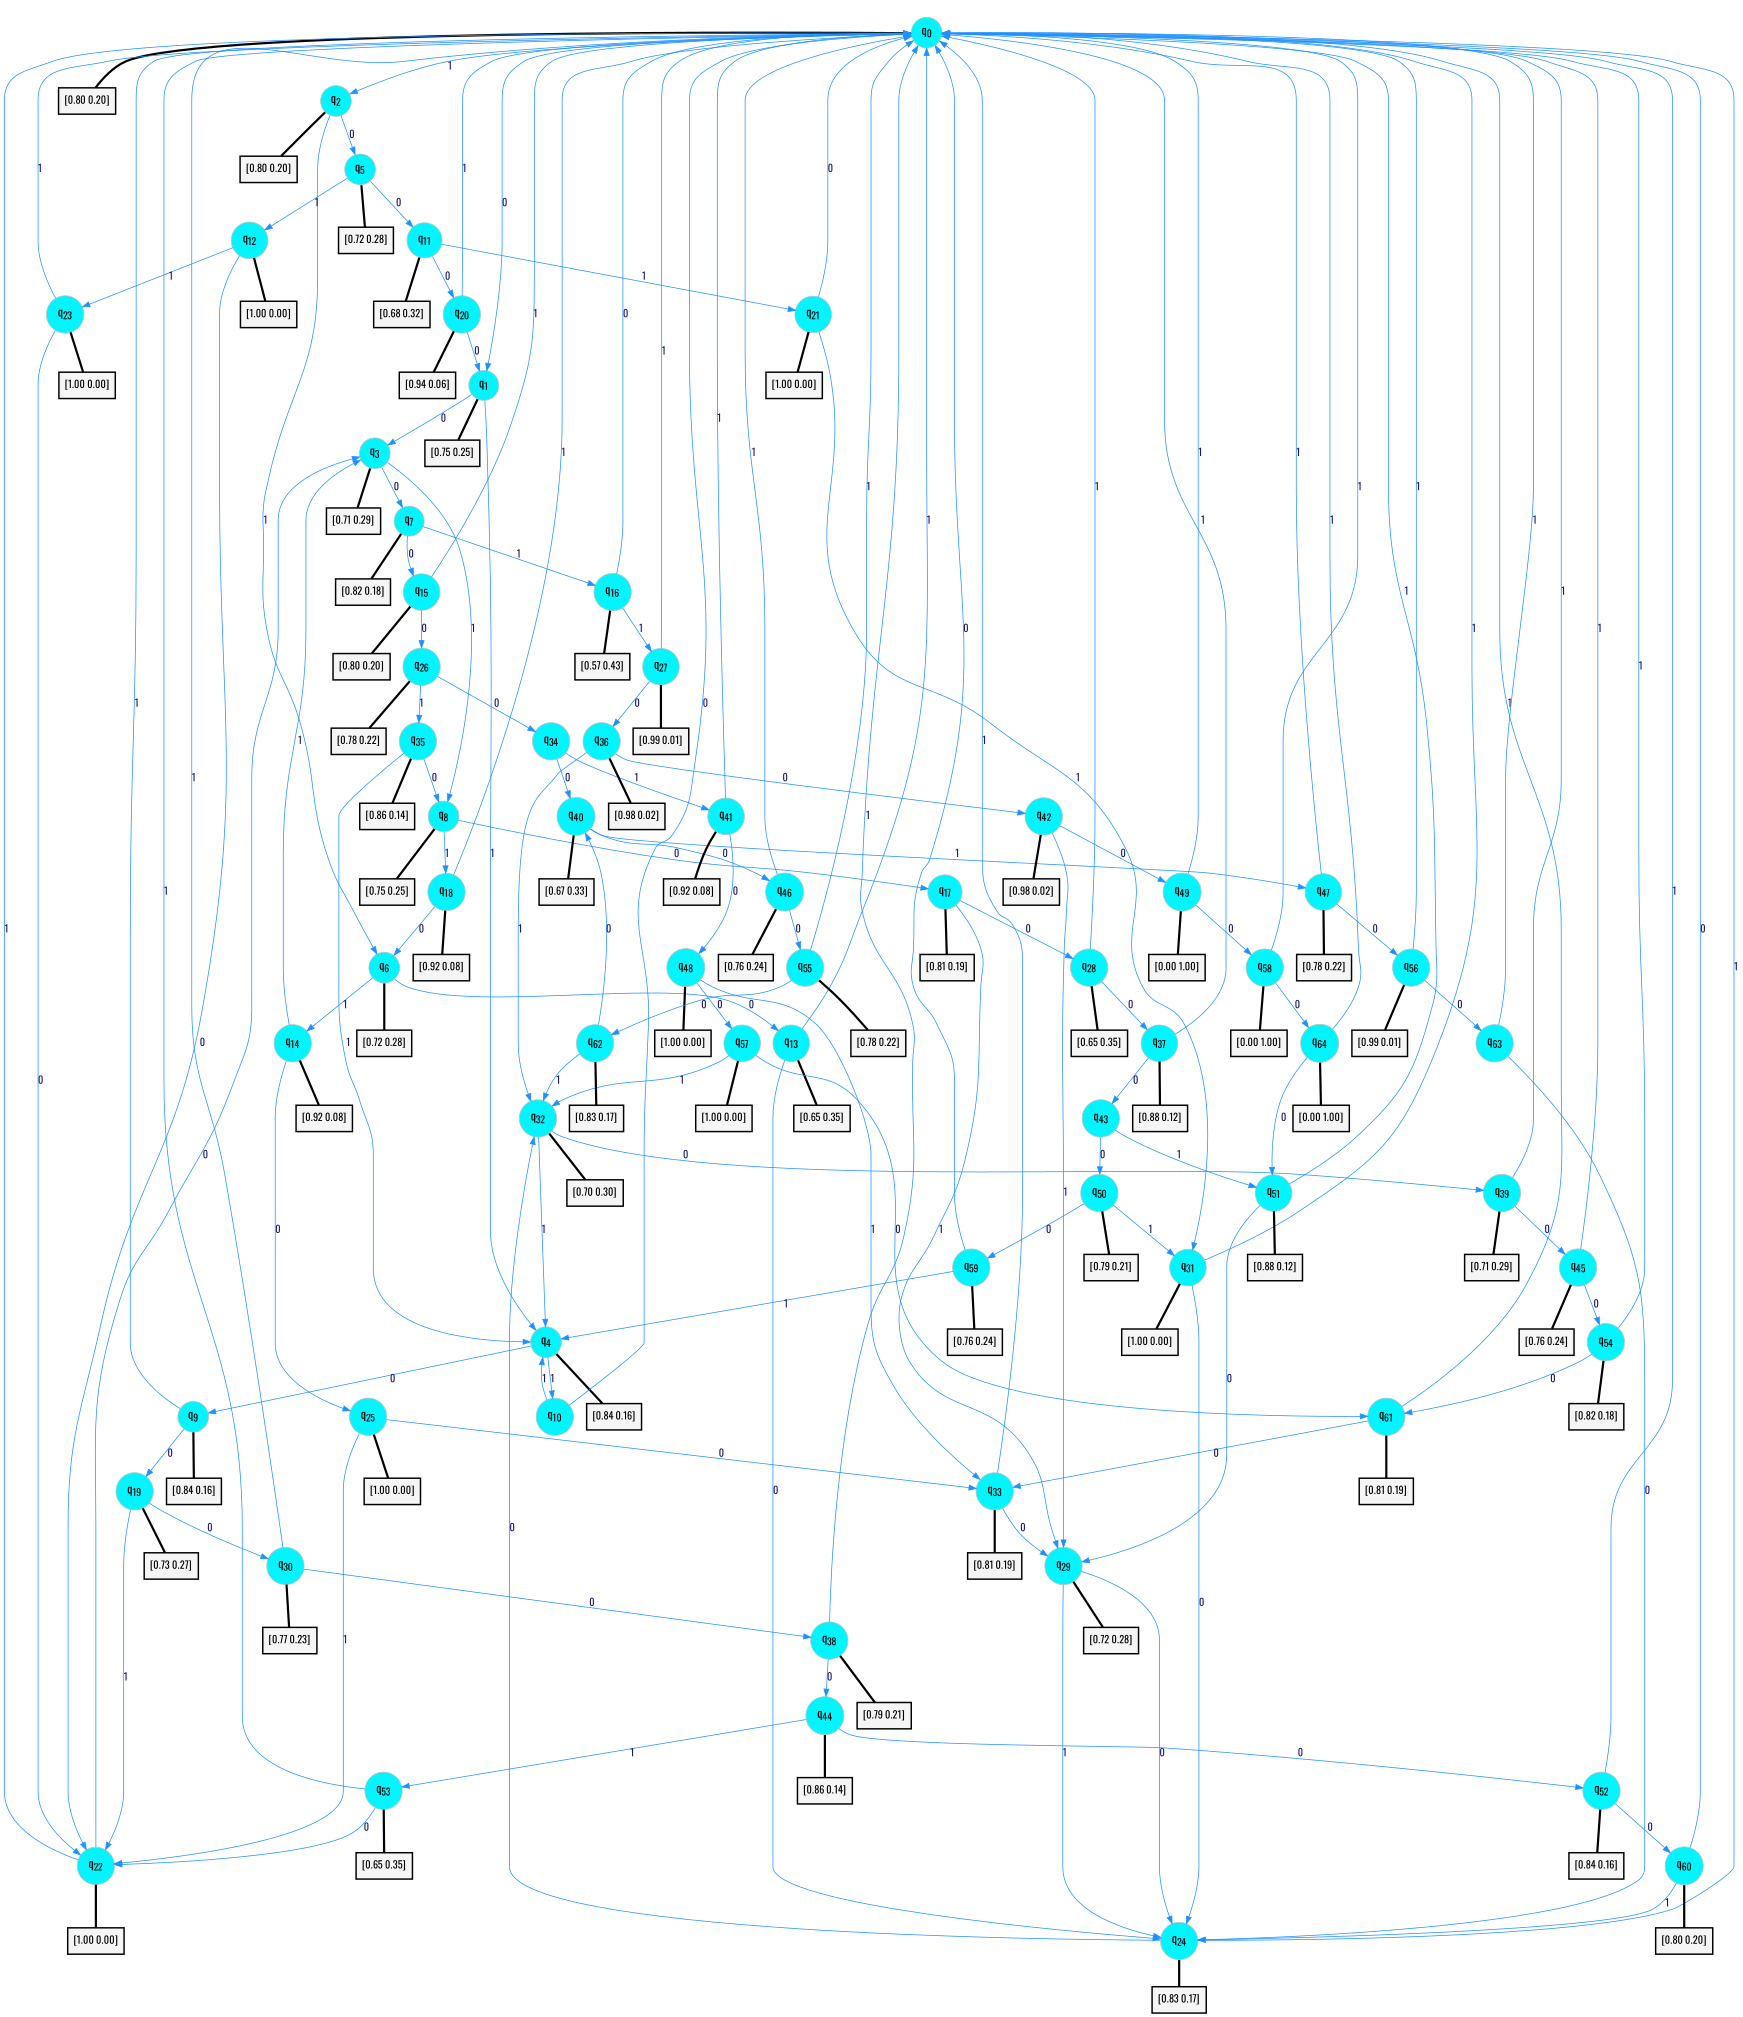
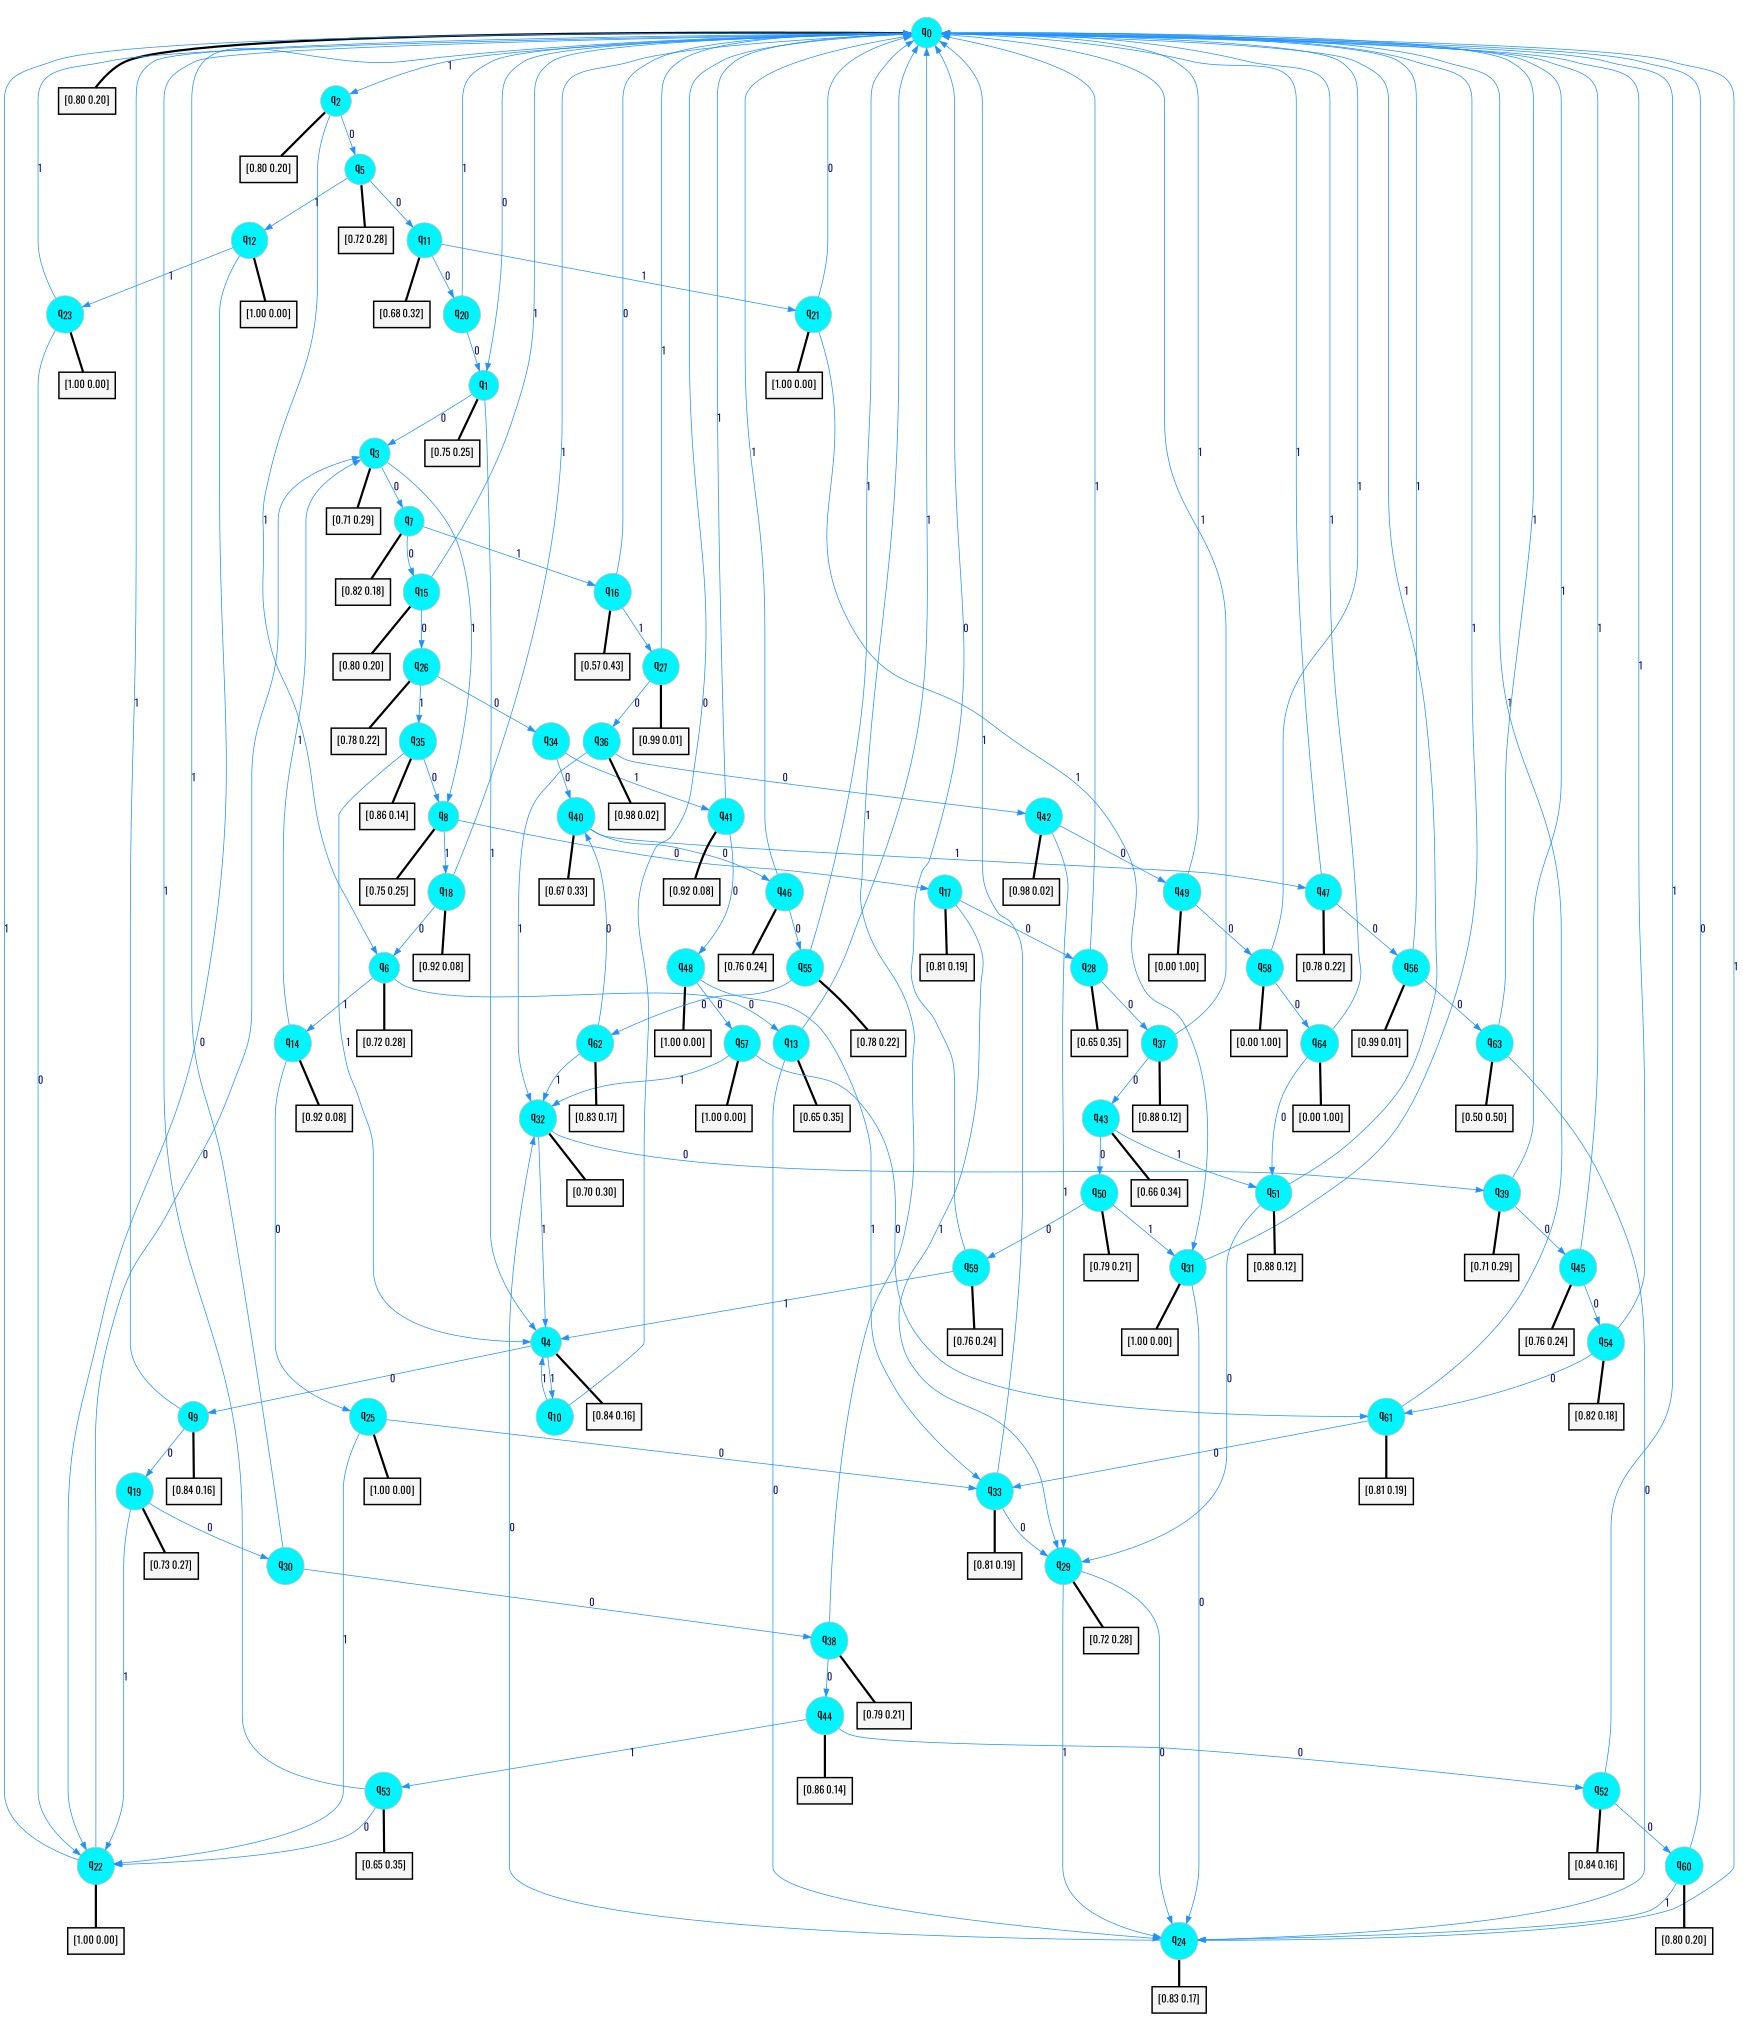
node "[0.94 0.06]": removed
node "[0.50 0.50]": added
node "[0.66 0.34]": added
node "[0.77 0.23]": removed
